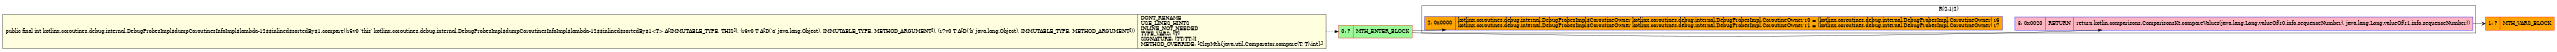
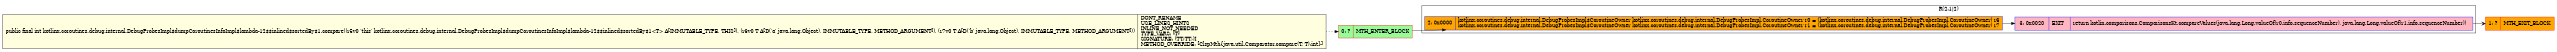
node "3: 0x0020": text "RETURN" -> "EXIT"
node "1: ?": text "MTH_VARS_BLOCK" -> "MTH_EXIT_BLOCK"
edge "0: ?" -> "3: 0x0020": now "2: 0x0000" -> "3: 0x0020"
